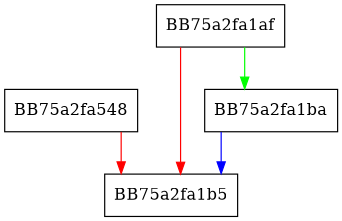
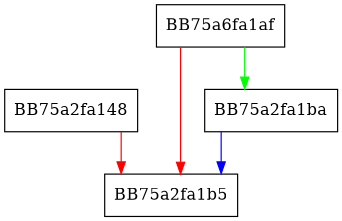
node "BB75a2fa1af": label "BB75a2fa1af" -> "BB75a6fa1af"
node "BB75a2fa548": label "BB75a2fa548" -> "BB75a2fa148"
